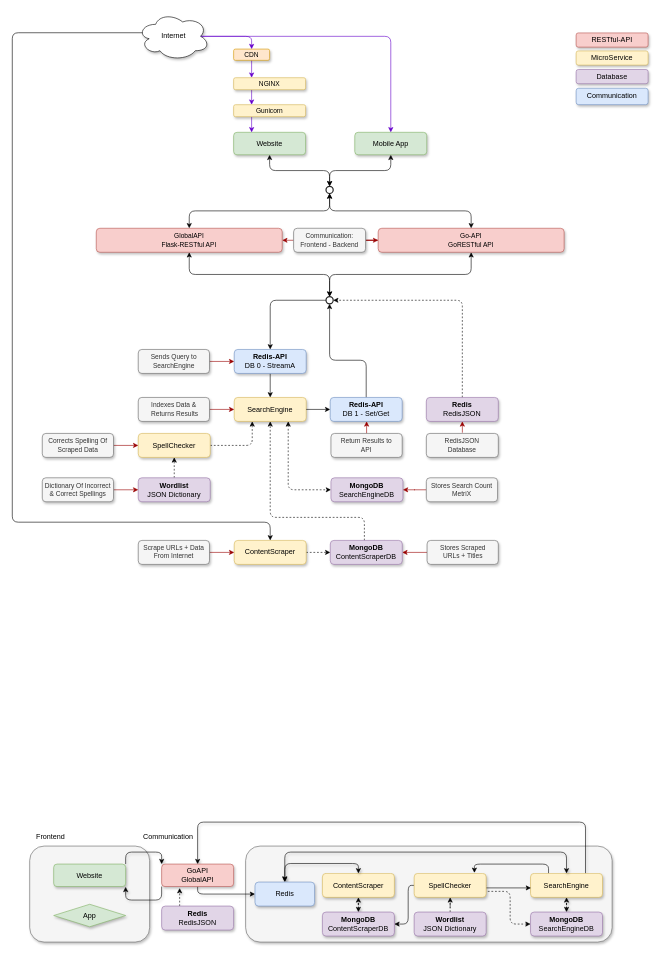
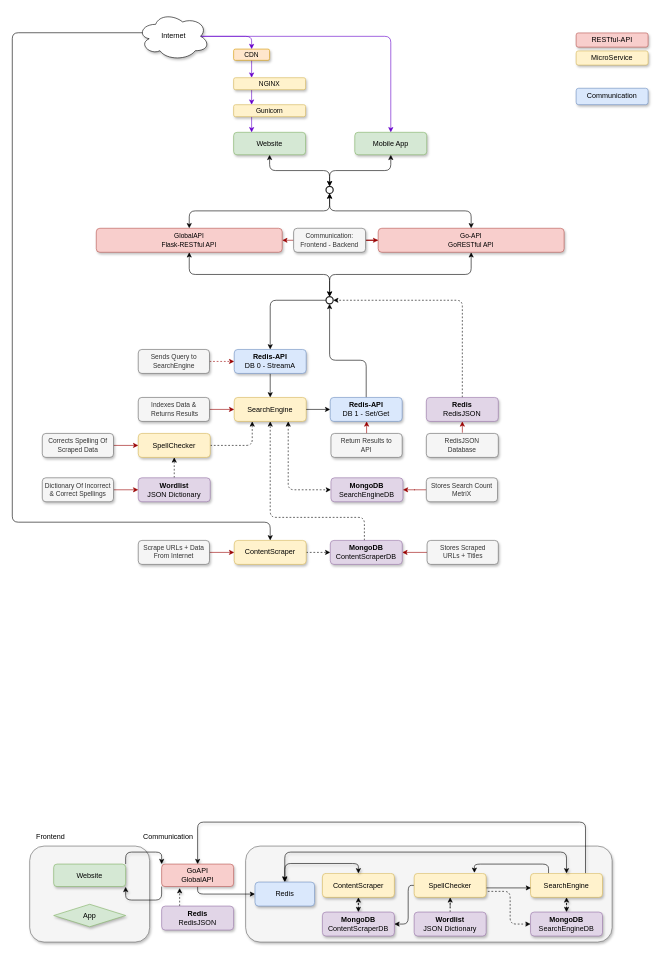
node "Database": removed
edge "Sends Query to SearchEngine" -> "Redis-API DB 0 - StreamA": style solid -> dashed
